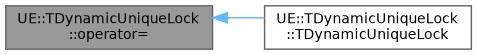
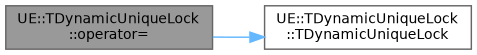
edge "UE::TDynamicUniqueLock ::TDynamicUniqueLock" -> "UE::TDynamicUniqueLock ::operator=": reversed
